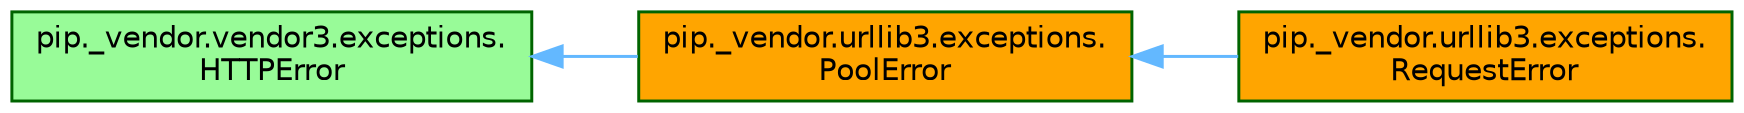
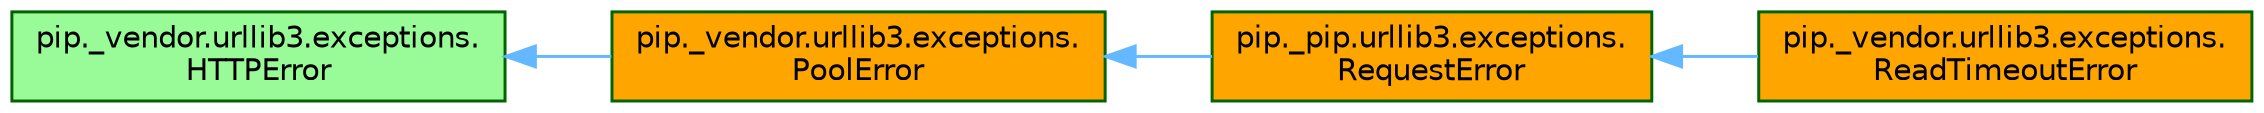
node "pip._vendor.vendor3.exceptions. HTTPError": label "pip._vendor.vendor3.exceptions. HTTPError" -> "pip._vendor.urllib3.exceptions. HTTPError"
node "pip._vendor.urllib3.exceptions. RequestError": label "pip._vendor.urllib3.exceptions. RequestError" -> "pip._pip.urllib3.exceptions. RequestError"
node "pip._vendor.urllib3.exceptions. ReadTimeoutError": added
